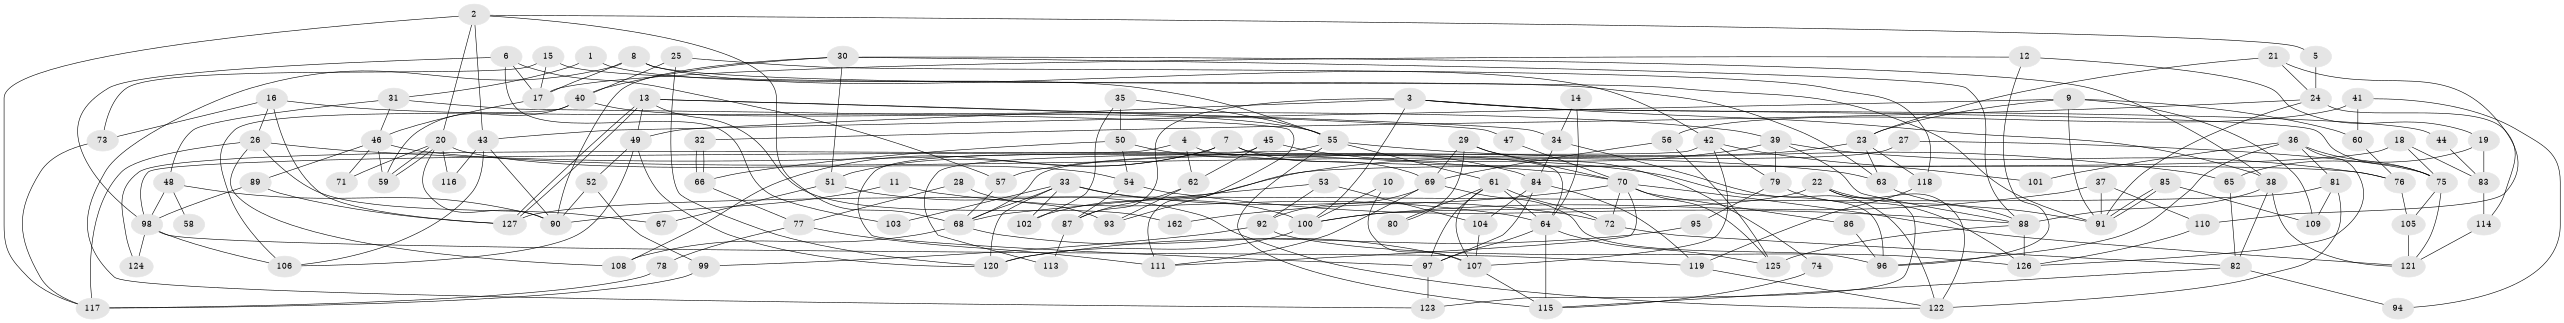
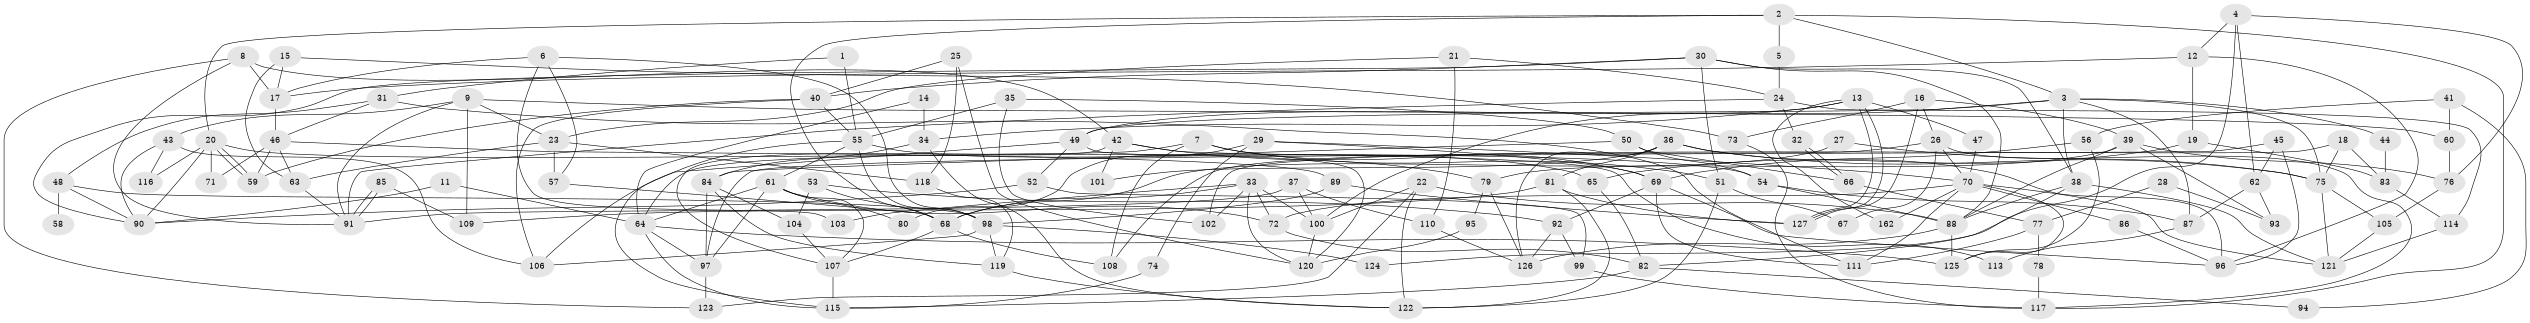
edge "4" -- "12": added
edge "2" -- "43": now "2" -- "3"
node "10": removed
